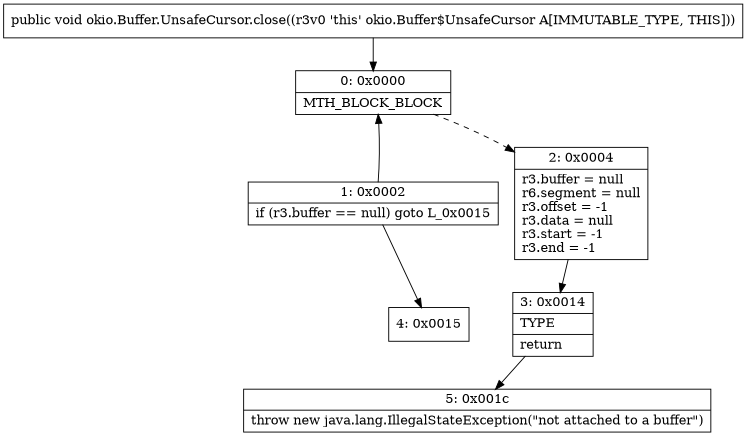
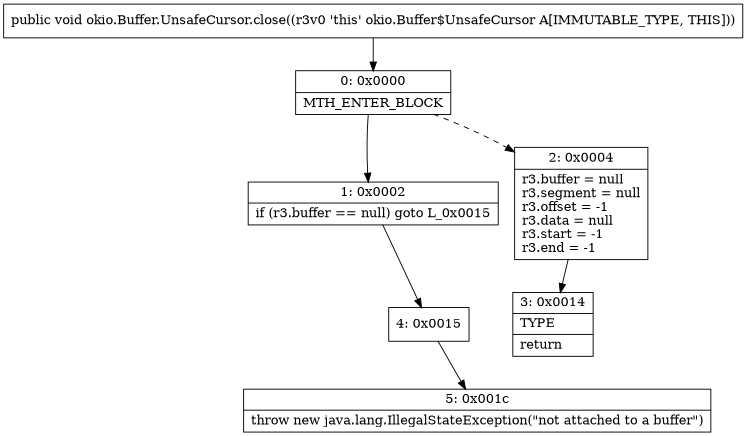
node "0: 0x0000": text "MTH_BLOCK_BLOCK" -> "MTH_ENTER_BLOCK"
edge "1: 0x0002" -> "0: 0x0000": reversed
node "2: 0x0004": text "r6.segment = null" -> "r3.segment = null"
edge "3: 0x0014" -> "5: 0x001c": now "4: 0x0015" -> "5: 0x001c"
